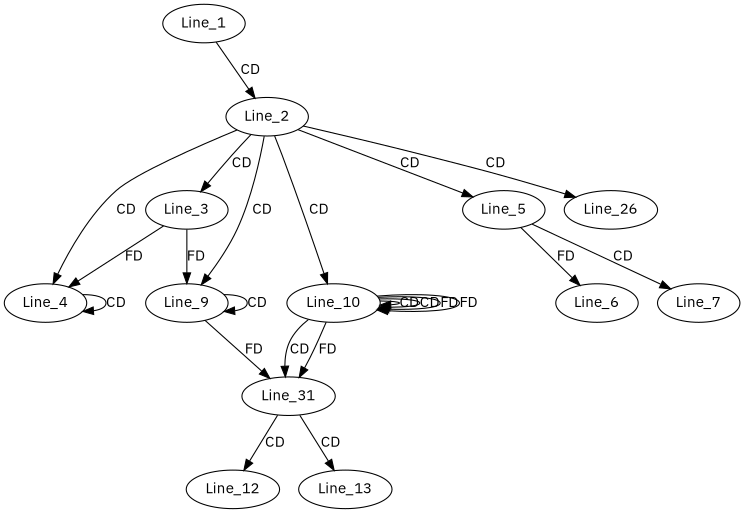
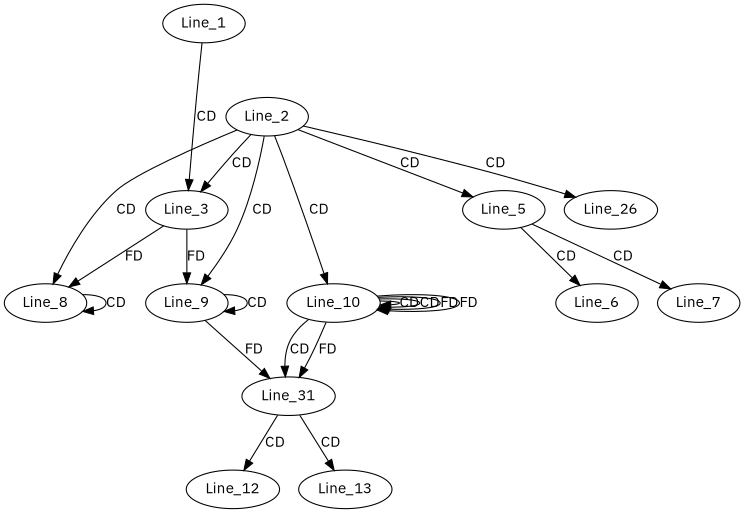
edge "Line_1" -> "Line_2": now "Line_1" -> "Line_3"
edge "Line_5" -> "Line_6": label "FD" -> "CD"
node "Line_4": label "Line_4" -> "Line_8"
